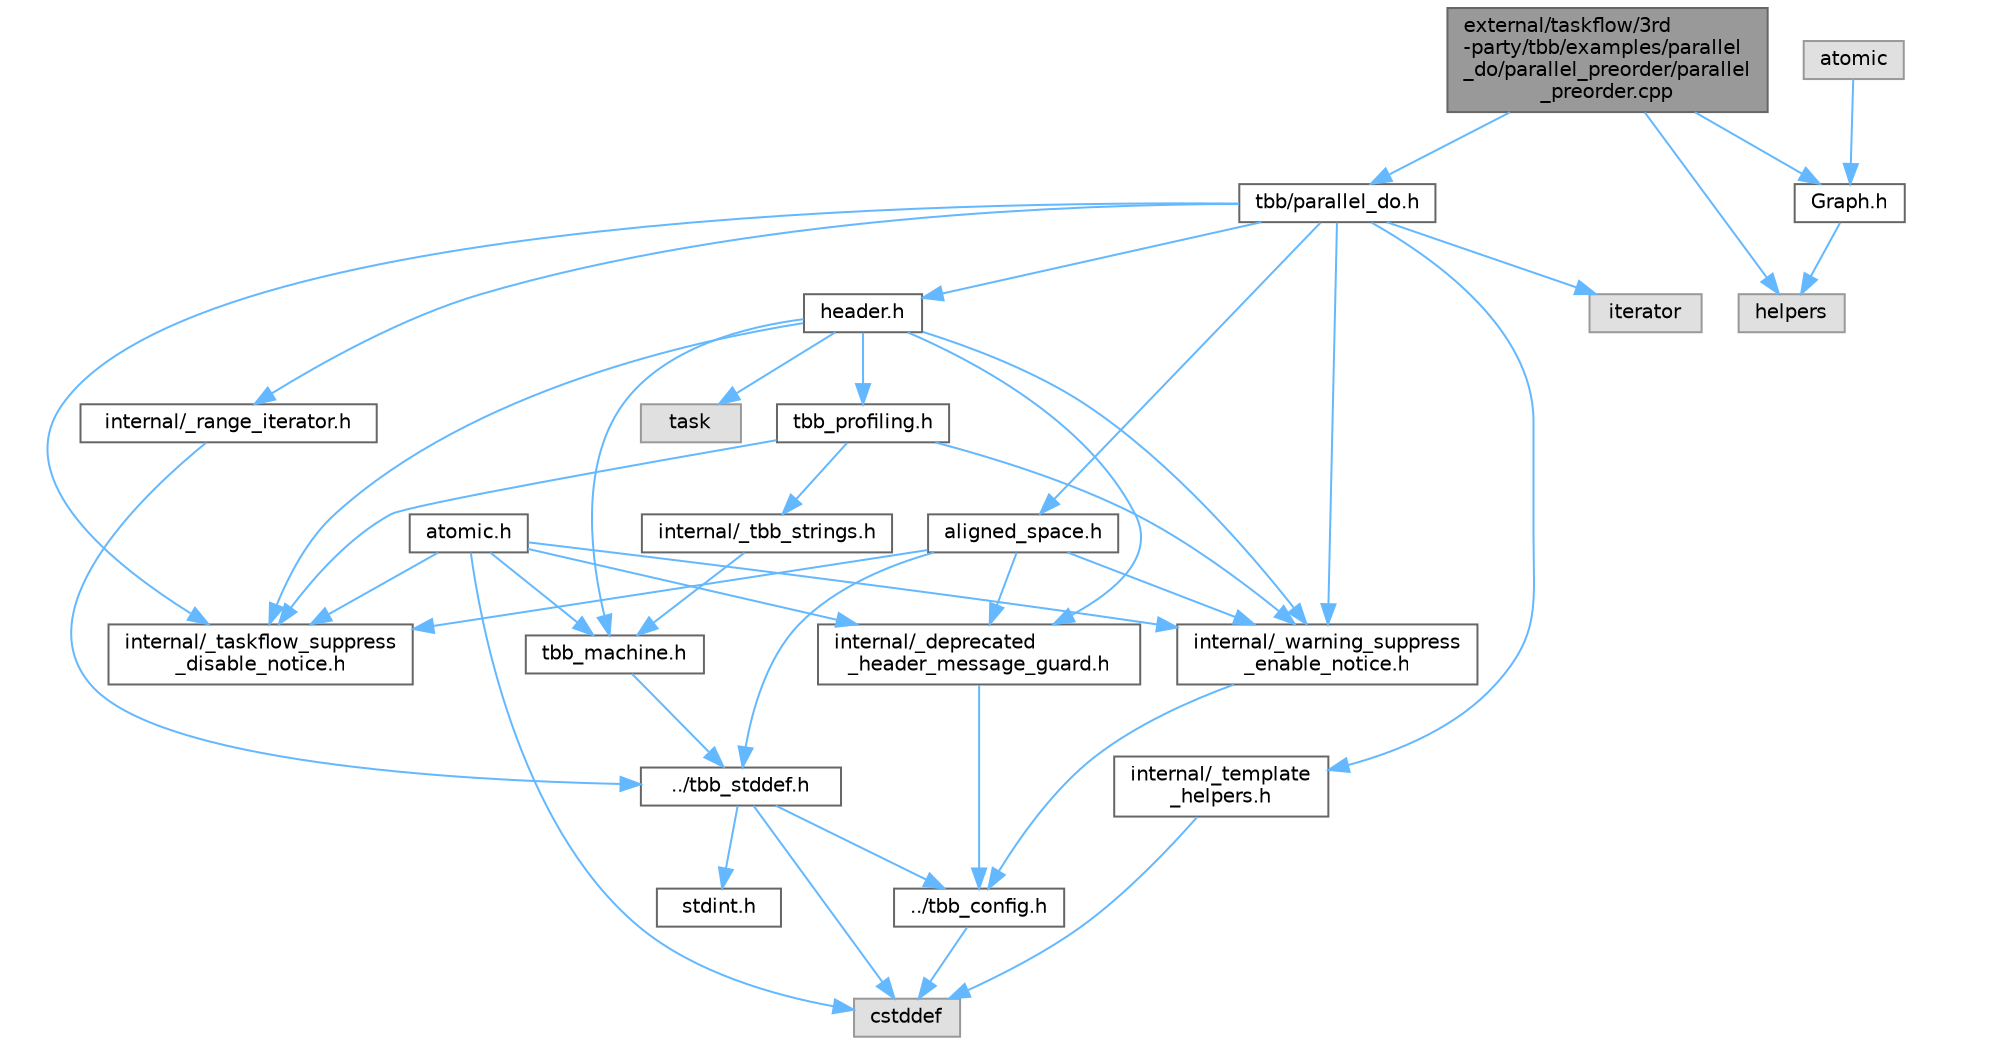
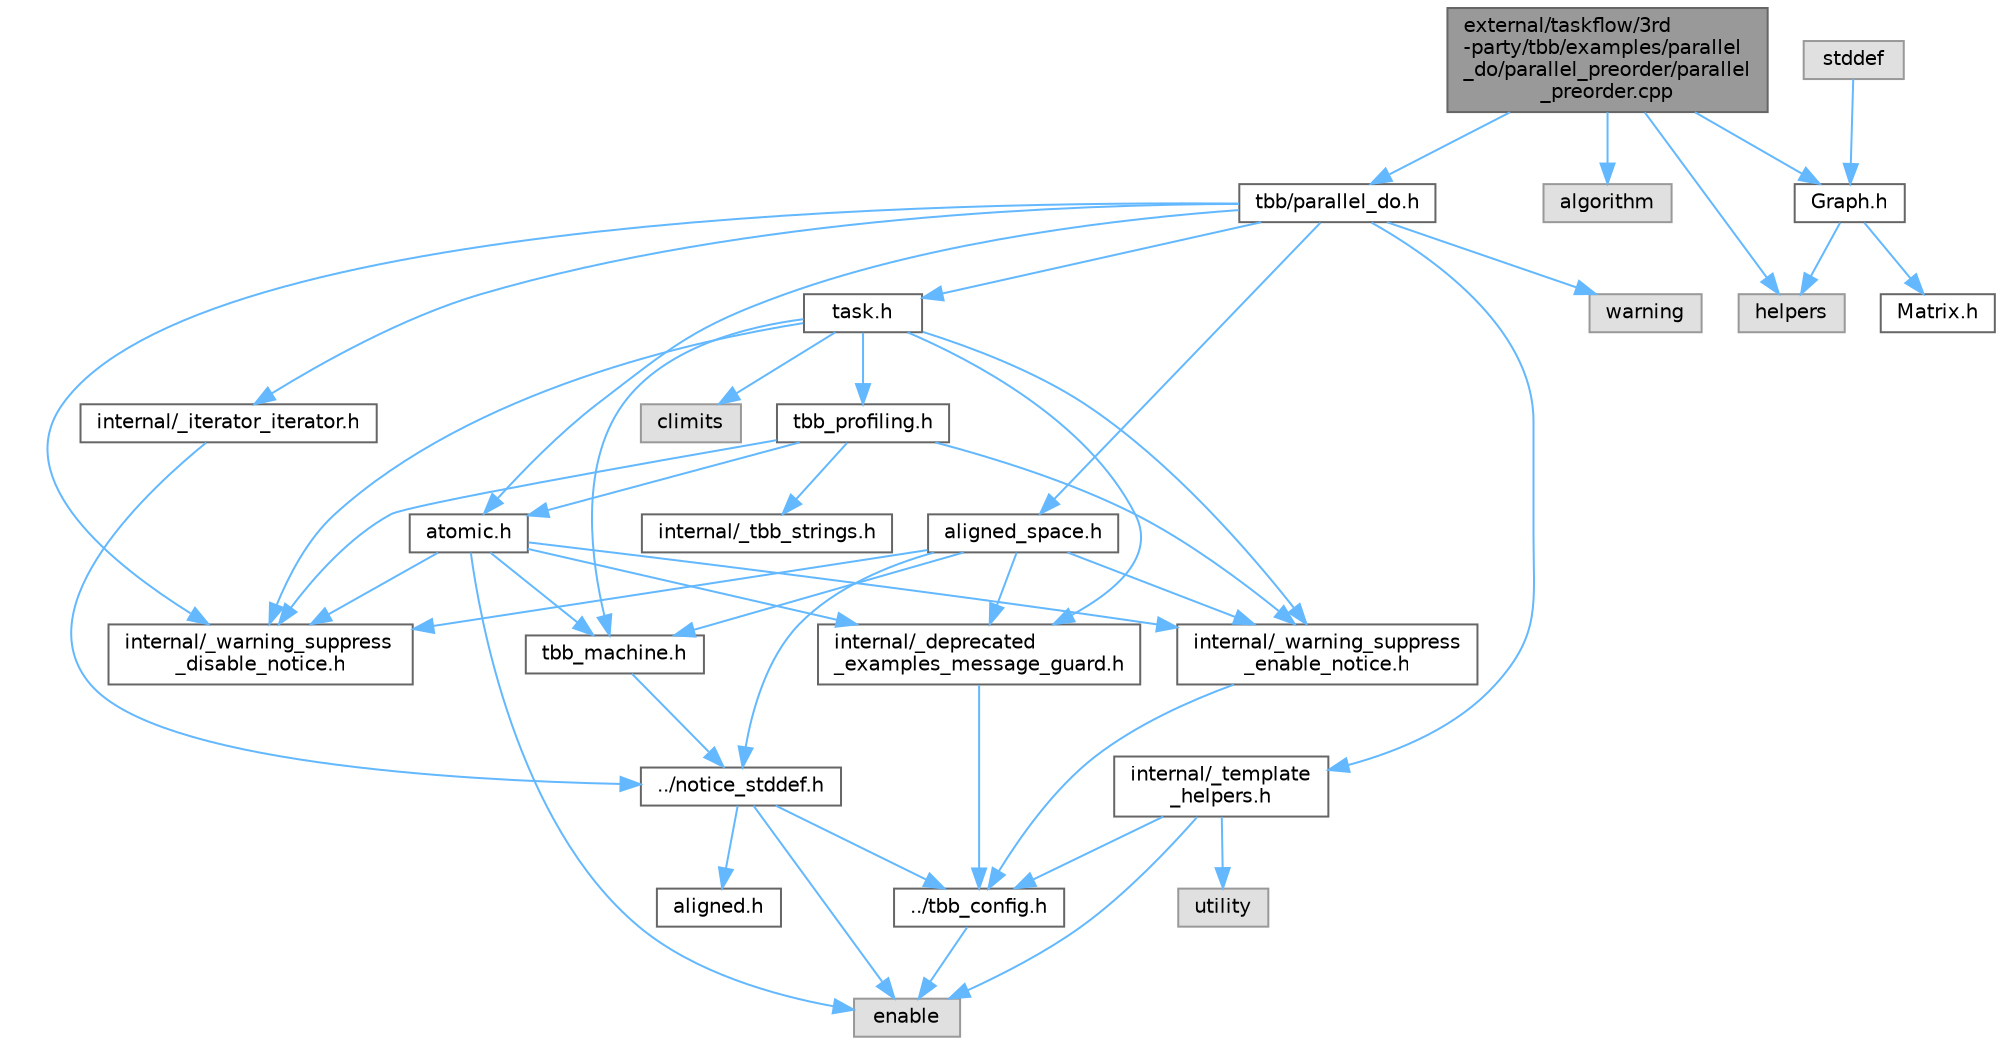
node "atomic": label "atomic" -> "stddef"
node "algorithm": added
node "header.h": label "header.h" -> "task.h"
node "iterator": label "iterator" -> "warning"
node "Matrix.h": added
edge "tbb/parallel_do.h" -> "internal/_warning_suppress _enable_notice.h": now "tbb/parallel_do.h" -> "atomic.h"
node "internal/_range_iterator.h": label "internal/_range_iterator.h" -> "internal/_iterator_iterator.h"
node "task": label "task" -> "climits"
edge "tbb_profiling.h" -> "atomic.h": added
edge "internal/_tbb_strings.h" -> "tbb_machine.h": now "aligned_space.h" -> "tbb_machine.h"
node "internal/_taskflow_suppress _disable_notice.h": label "internal/_taskflow_suppress _disable_notice.h" -> "internal/_warning_suppress _disable_notice.h"
node "internal/_deprecated _header_message_guard.h": label "internal/_deprecated _header_message_guard.h" -> "internal/_deprecated _examples_message_guard.h"
node "../tbb_stddef.h": label "../tbb_stddef.h" -> "../notice_stddef.h"
edge "internal/_template _helpers.h" -> "../tbb_config.h": added
node "stdint.h": label "stdint.h" -> "aligned.h"
node "utility": added
node "cstddef": label "cstddef" -> "enable"
